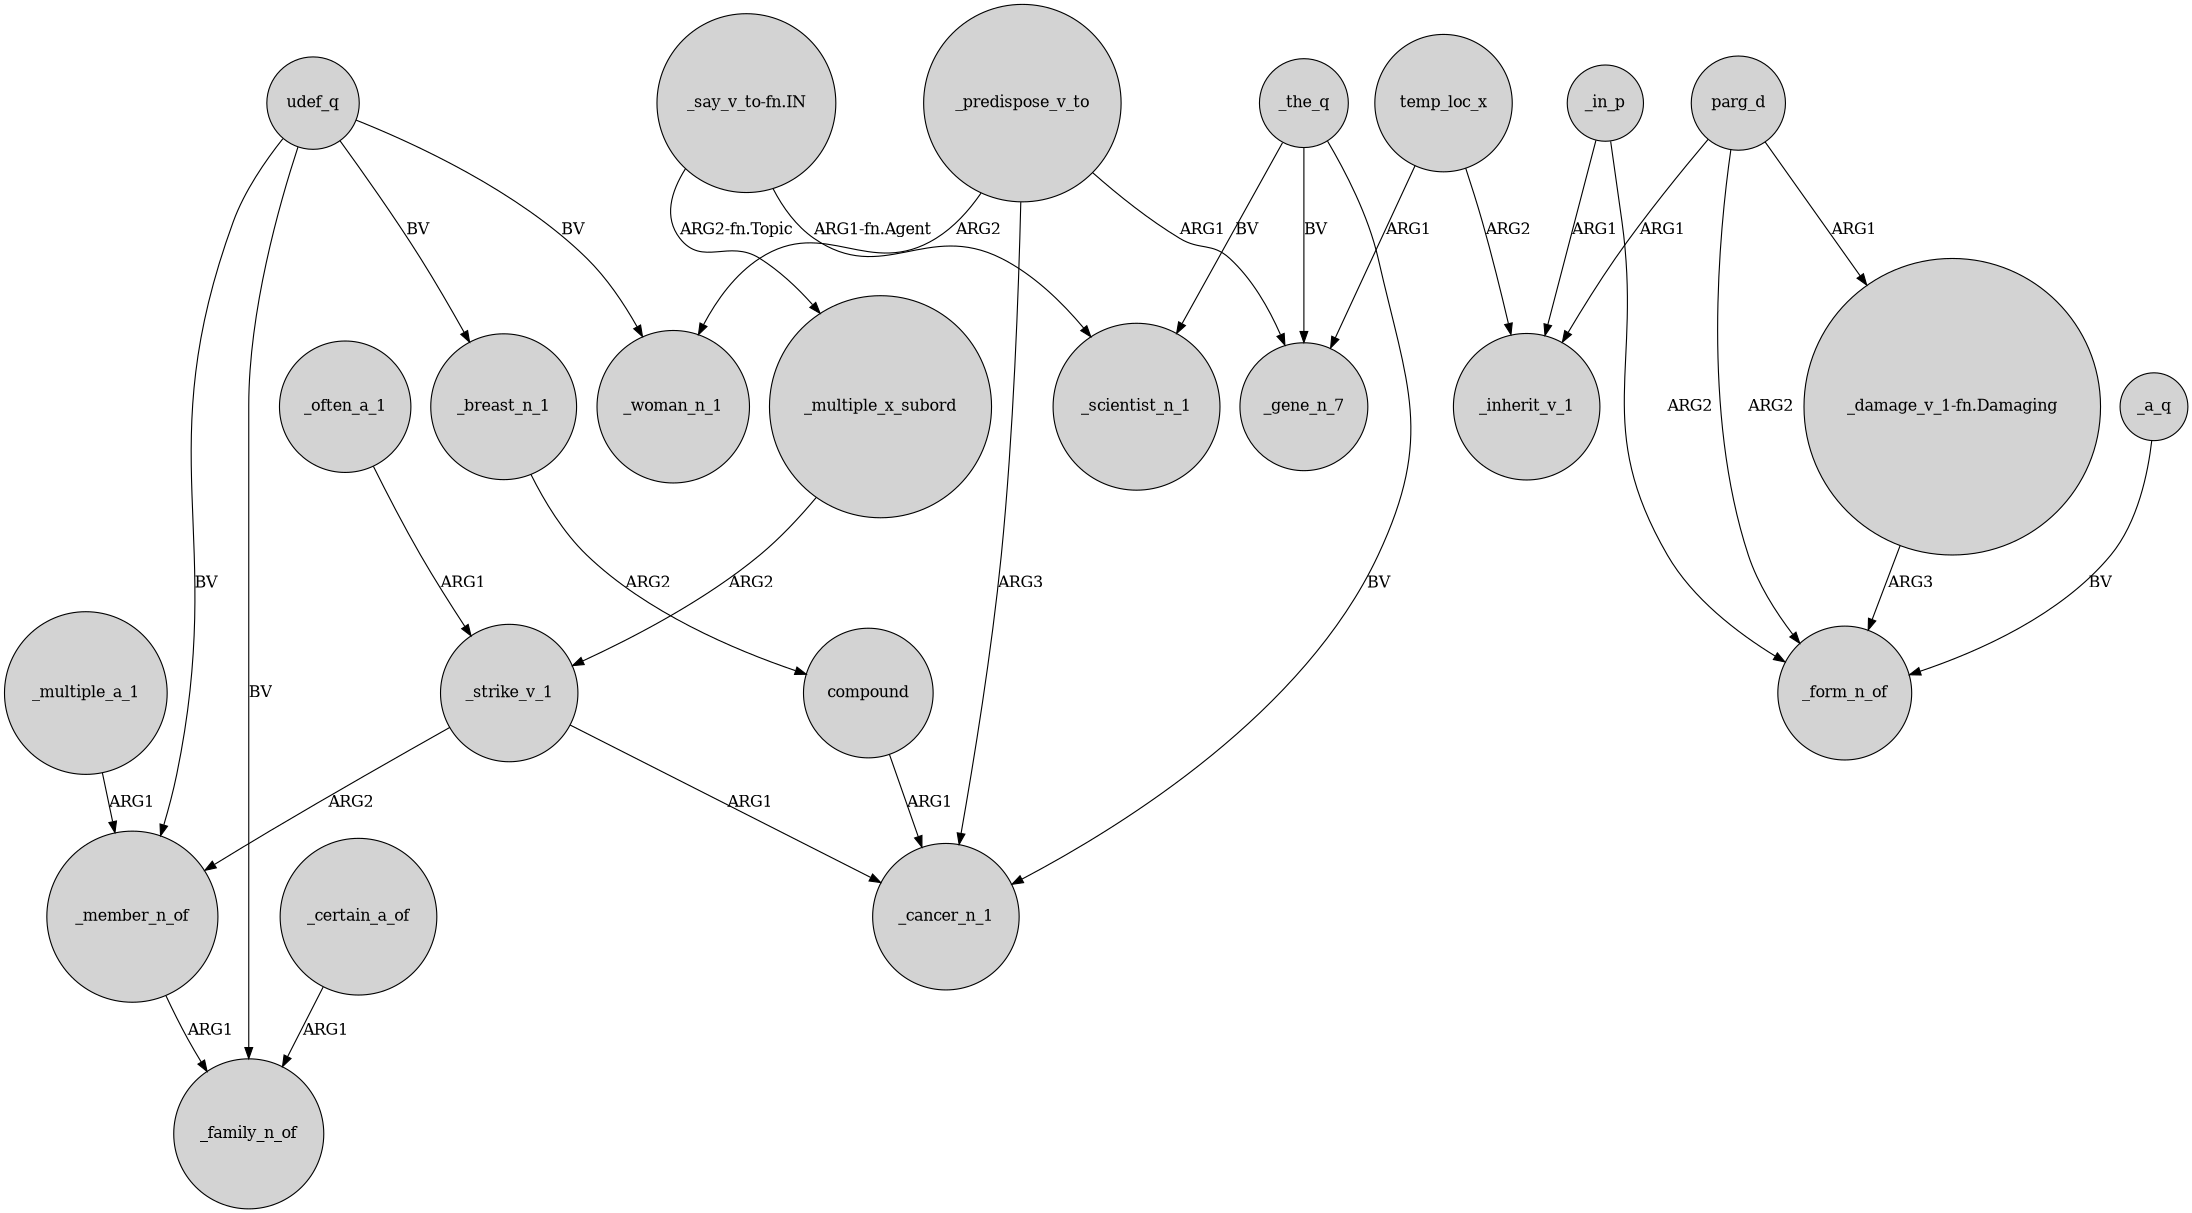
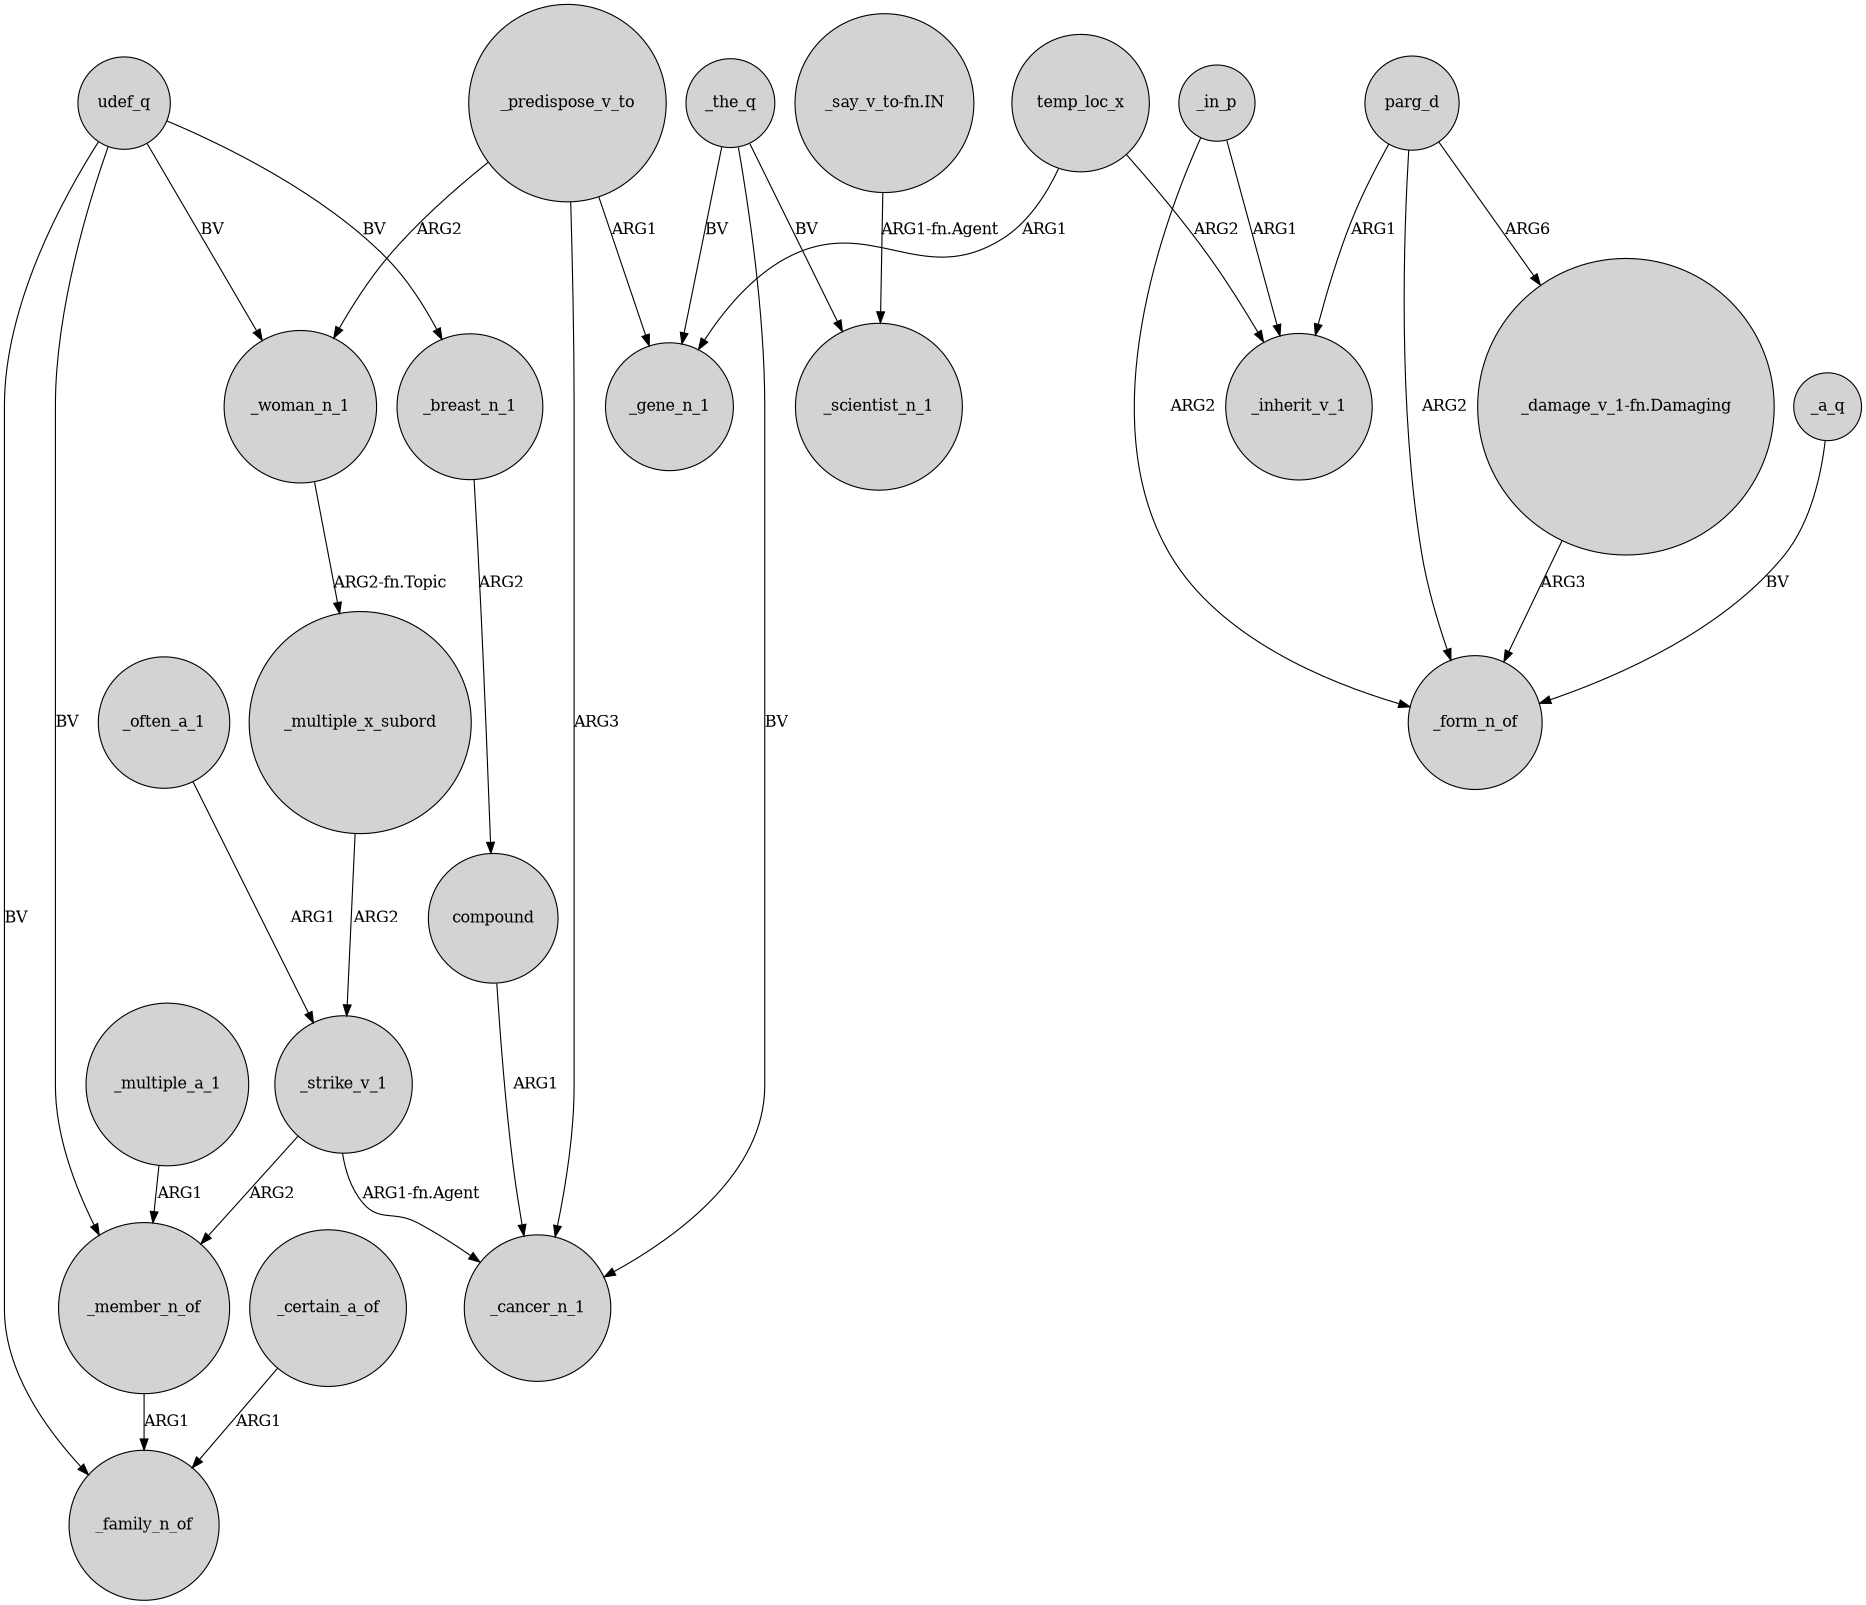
edge "parg_d" -> "_damage_v_1-fn.Damaging": label "ARG1" -> "ARG6"
edge "_say_v_to-fn.IN" -> "_multiple_x_subord": now "_woman_n_1" -> "_multiple_x_subord"
node "_gene_n_7": label "_gene_n_7" -> "_gene_n_1"
edge "_strike_v_1" -> "_cancer_n_1": label "ARG1" -> "ARG1-fn.Agent"
